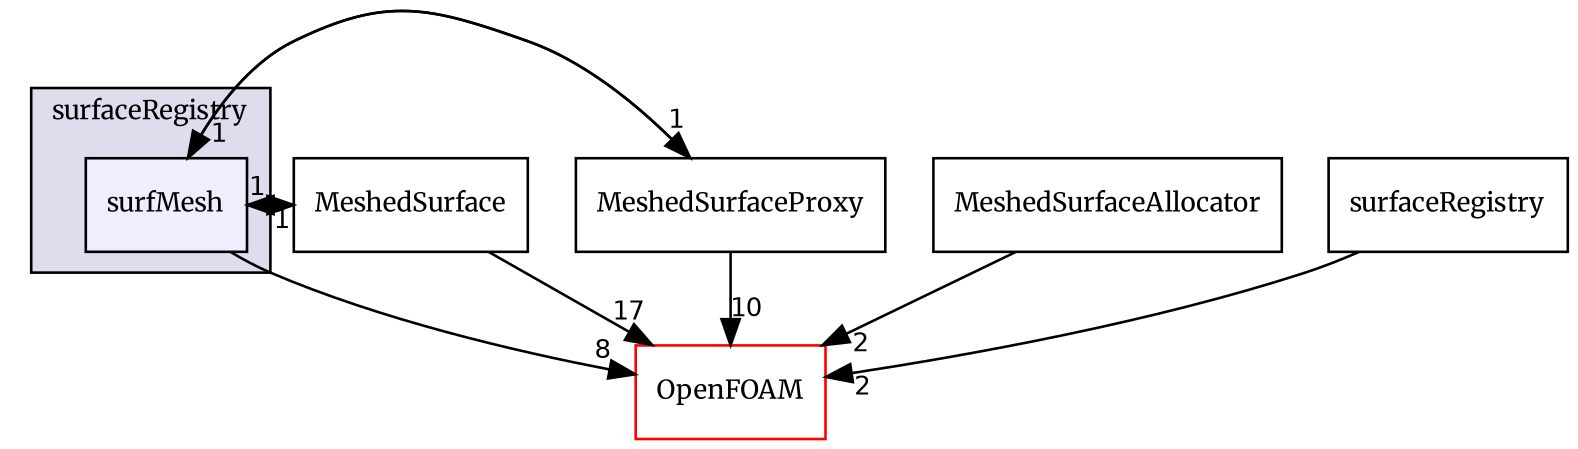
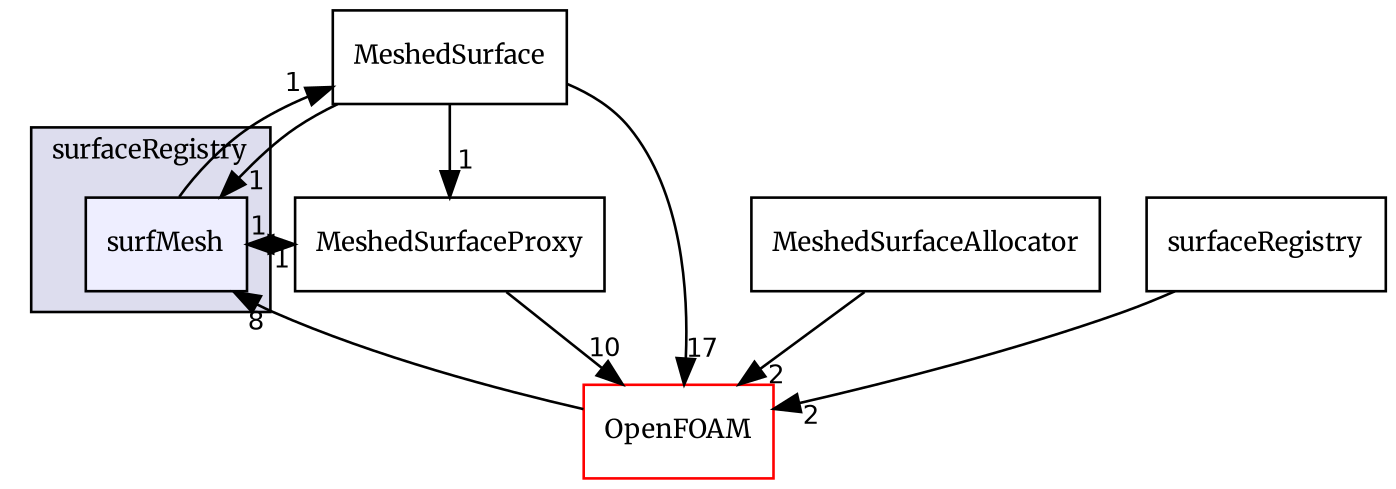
edge "MeshedSurface" -> "MeshedSurfaceProxy": added
edge "surfMesh" -> "OpenFOAM": reversed
